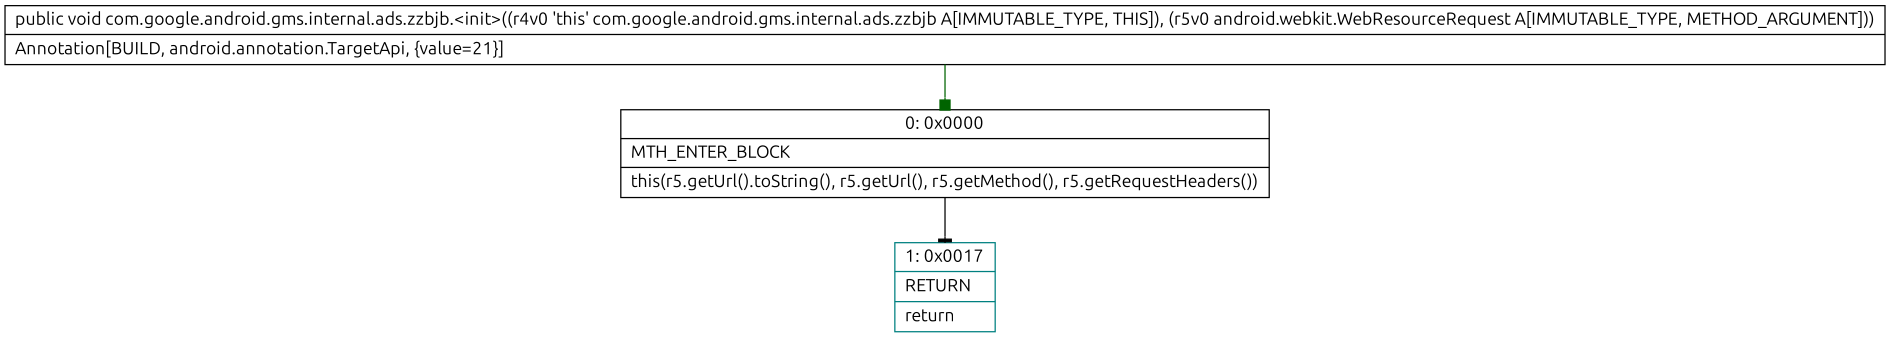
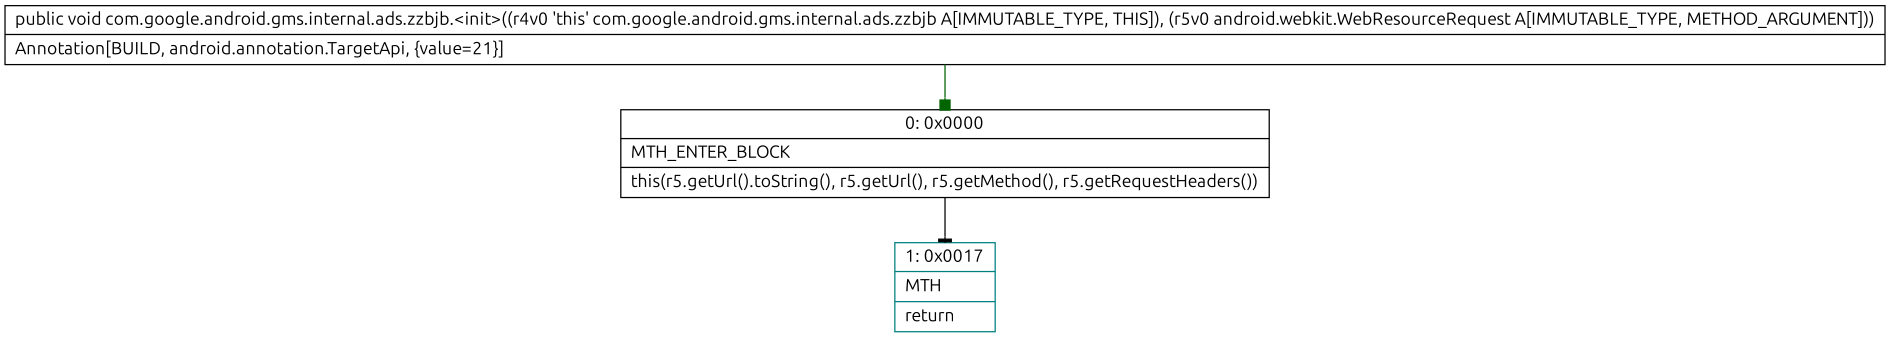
node "1: 0x0017": text "RETURN" -> "MTH"
